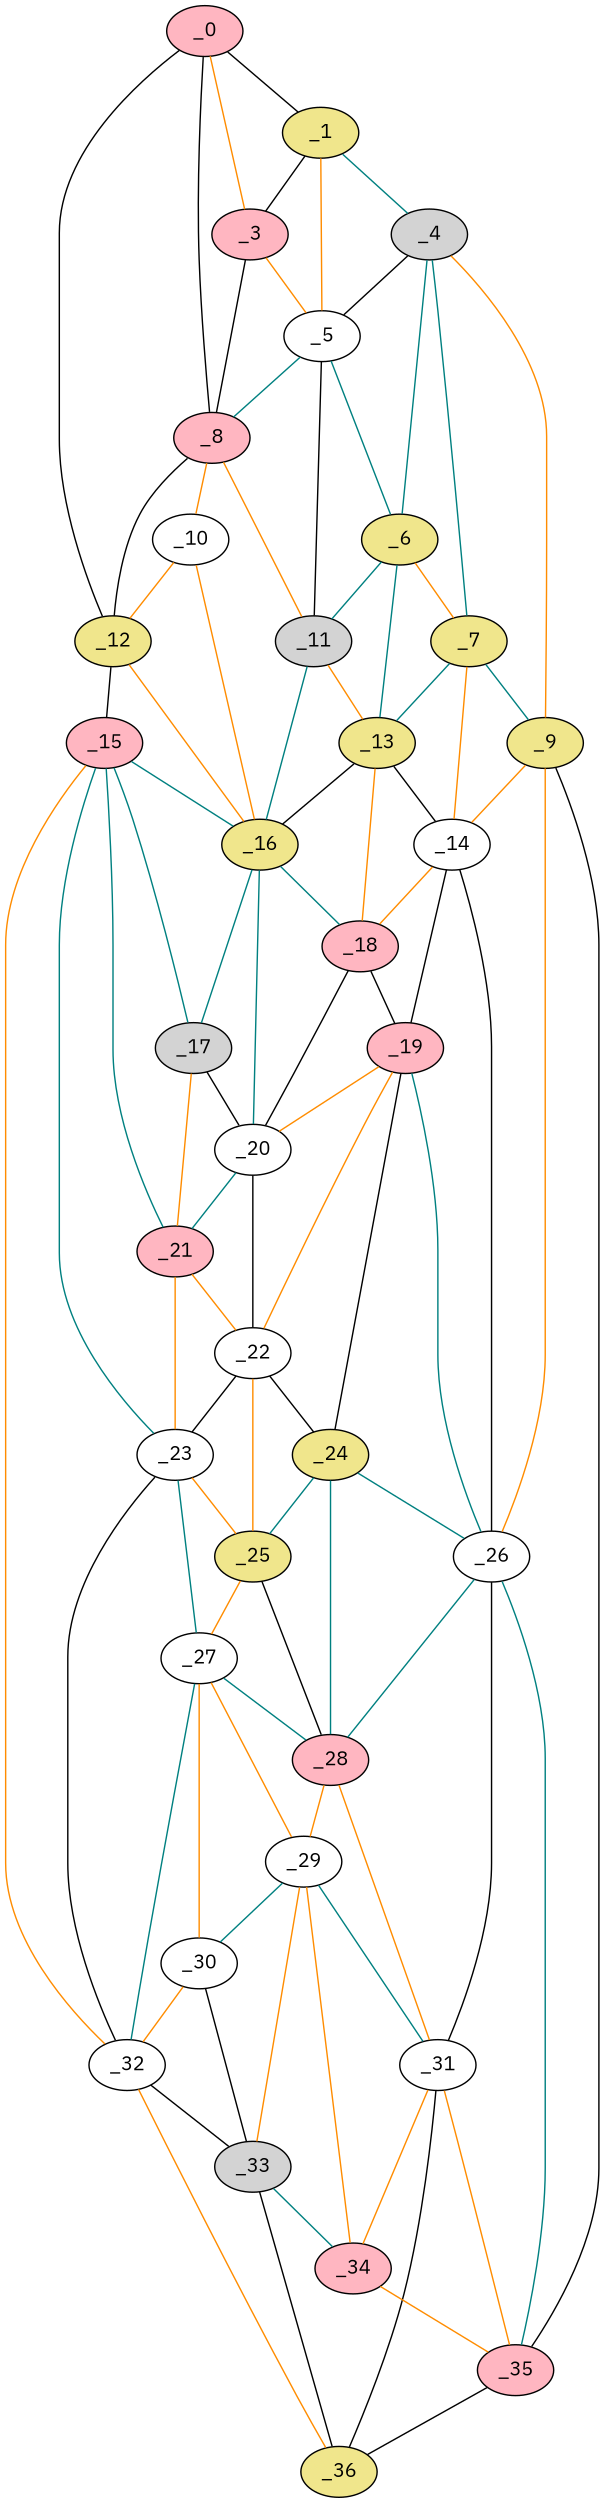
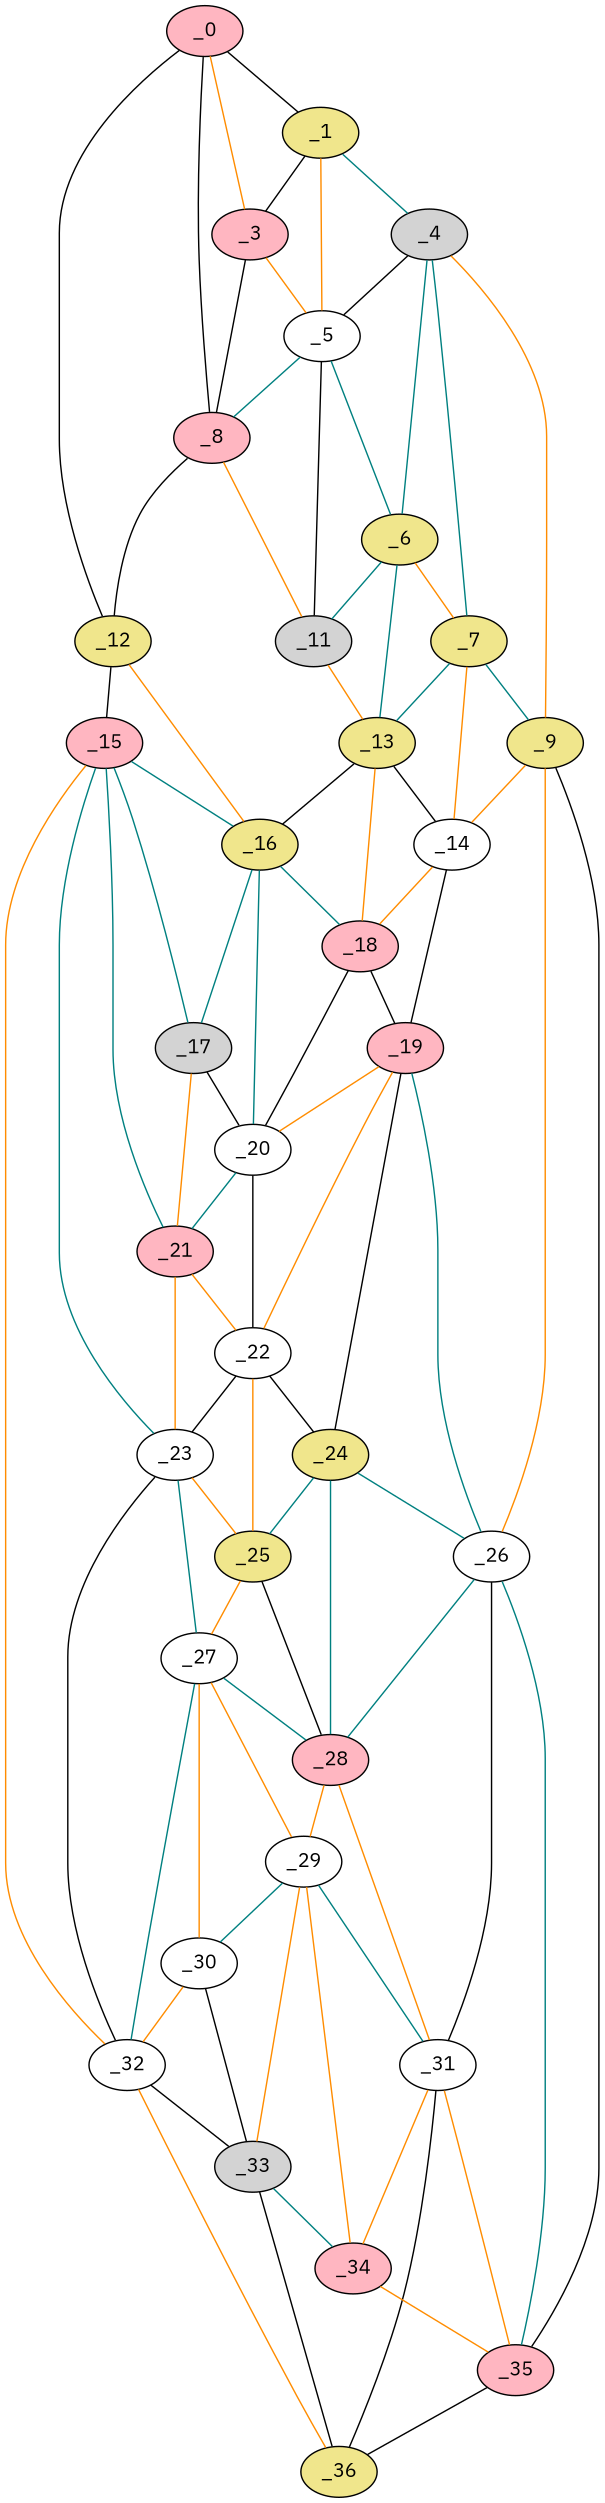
node "_10": removed
edge "_11" -- "_16": removed
edge "_14" -- "_26": removed
